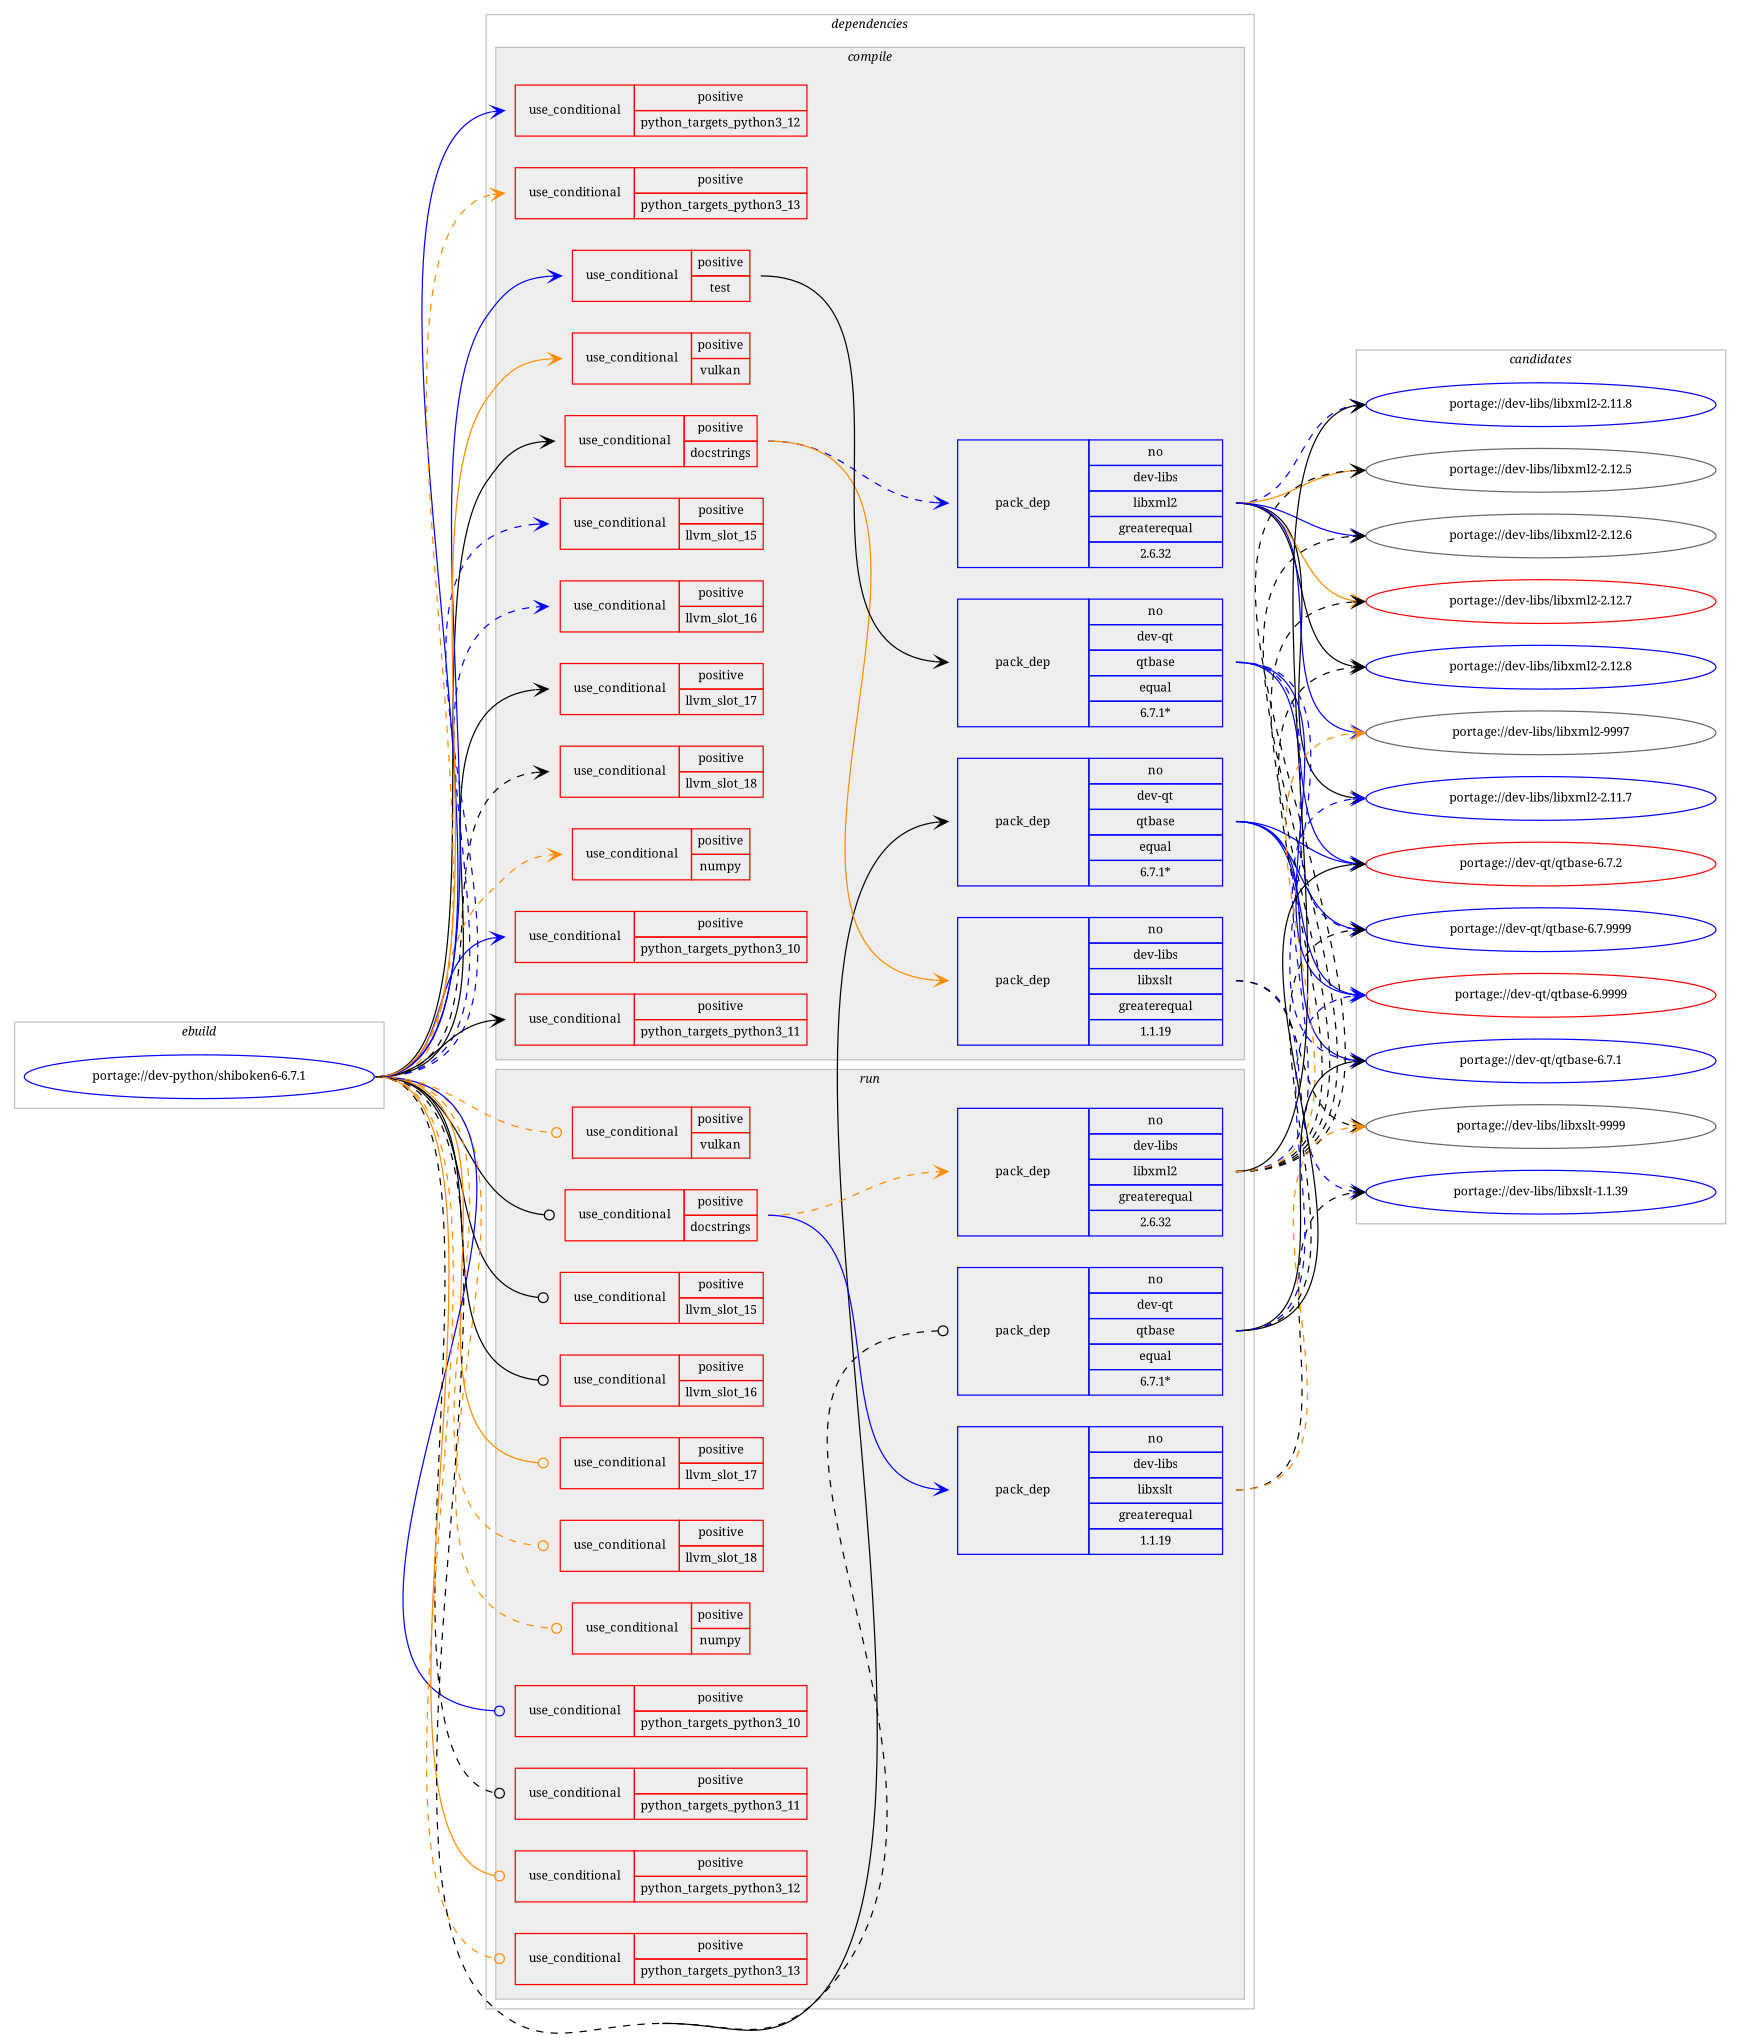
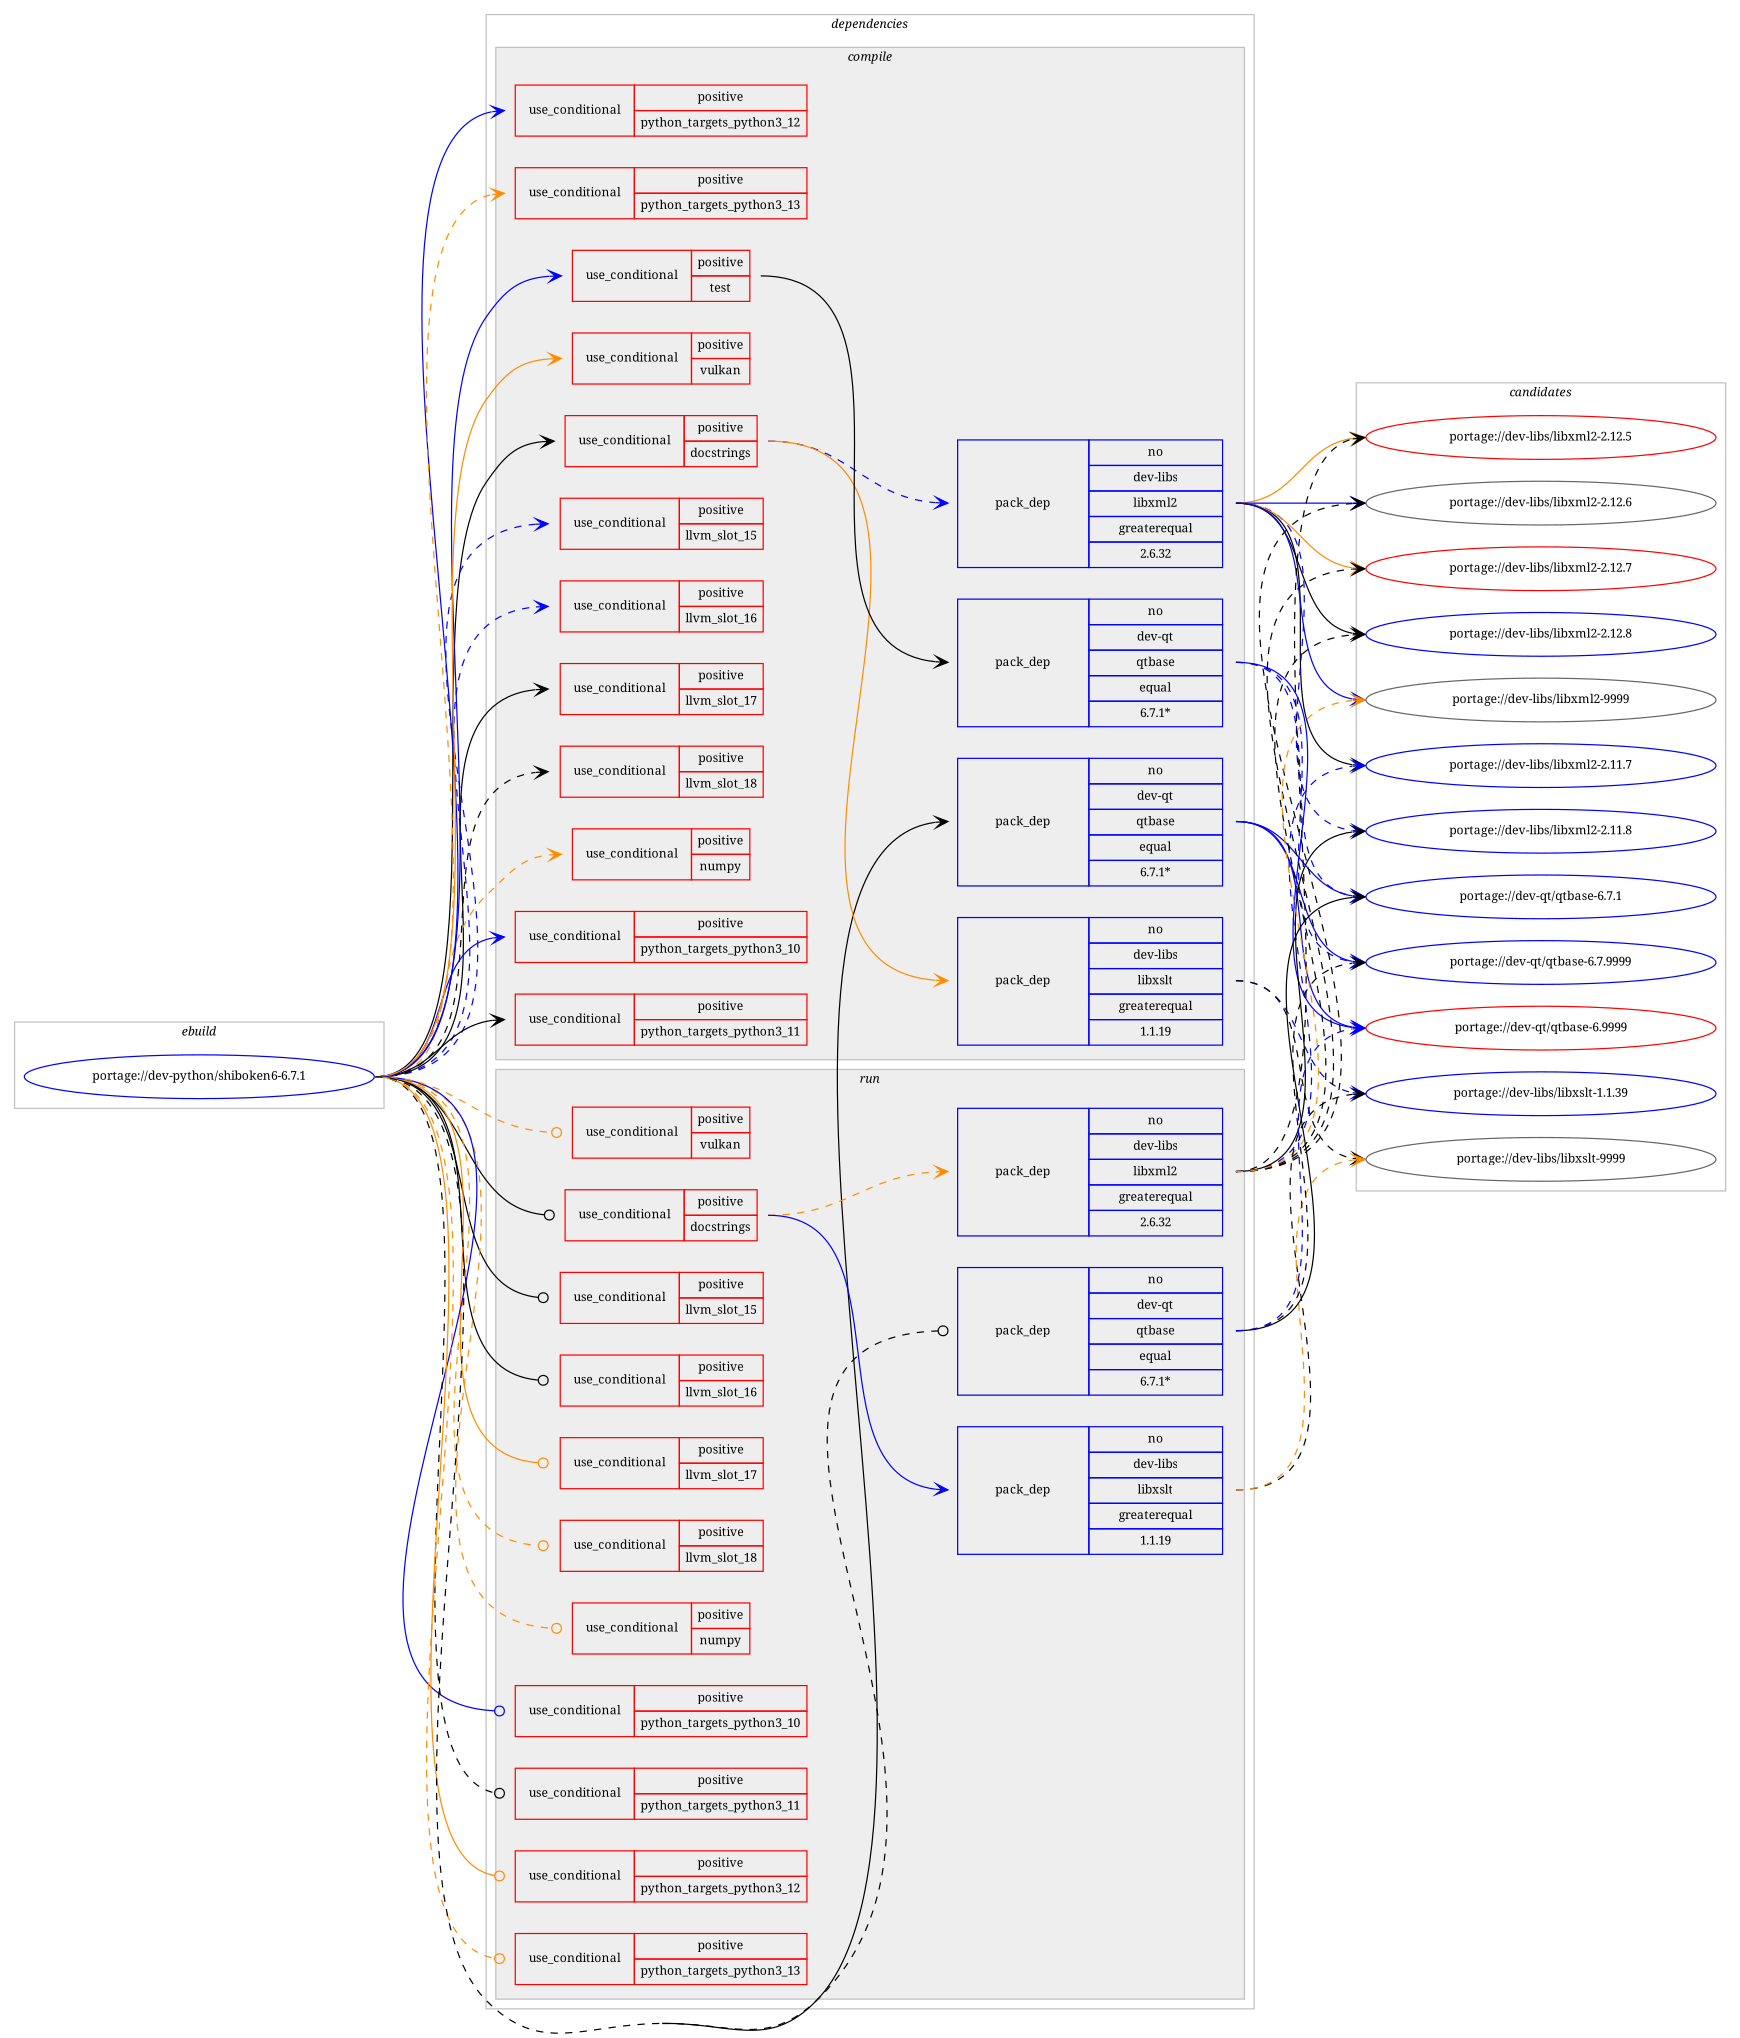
node "portage://dev-libs/libxml2-2.12.5": color gray40 -> red
node "portage://dev-libs/libxml2-9997": label "portage://dev-libs/libxml2-9997" -> "portage://dev-libs/libxml2-9999"
node "portage://dev-qt/qtbase-6.7.2": removed
